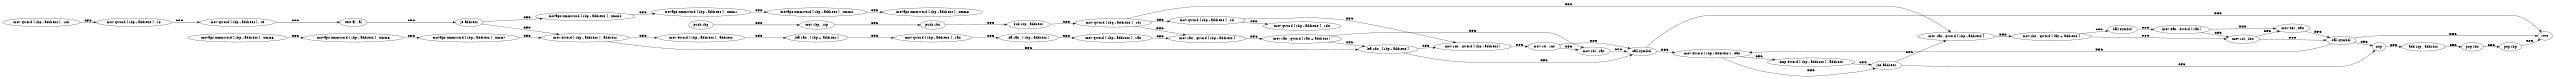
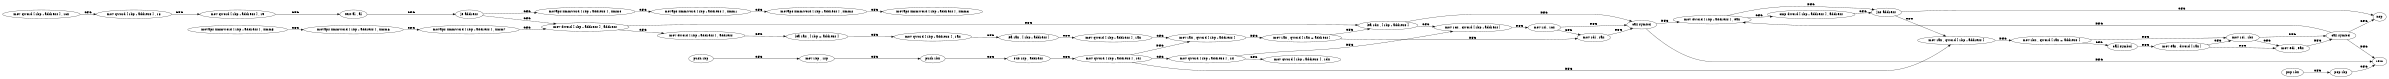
node "add rsp , address": removed
